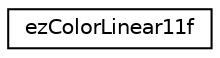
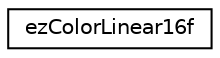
node "ezColorLinear11f": label "ezColorLinear11f" -> "ezColorLinear16f"
